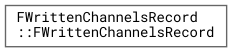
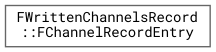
node "FWrittenChannelsRecord ::FWrittenChannelsRecord": label "FWrittenChannelsRecord ::FWrittenChannelsRecord" -> "FWrittenChannelsRecord ::FChannelRecordEntry"
